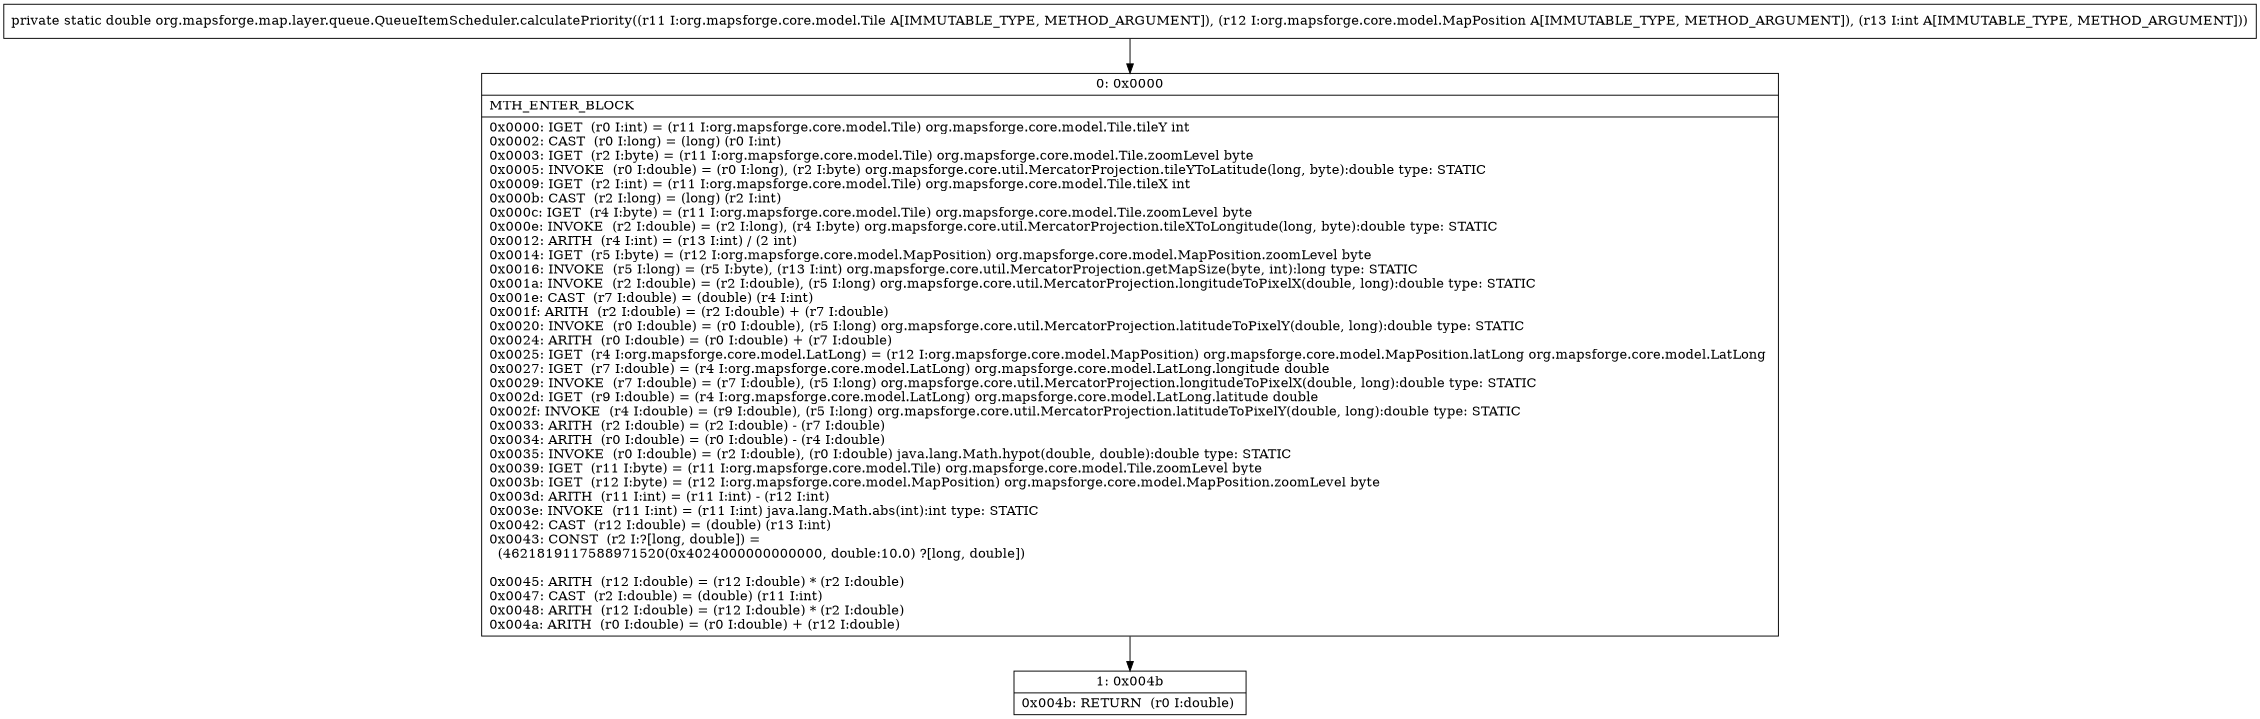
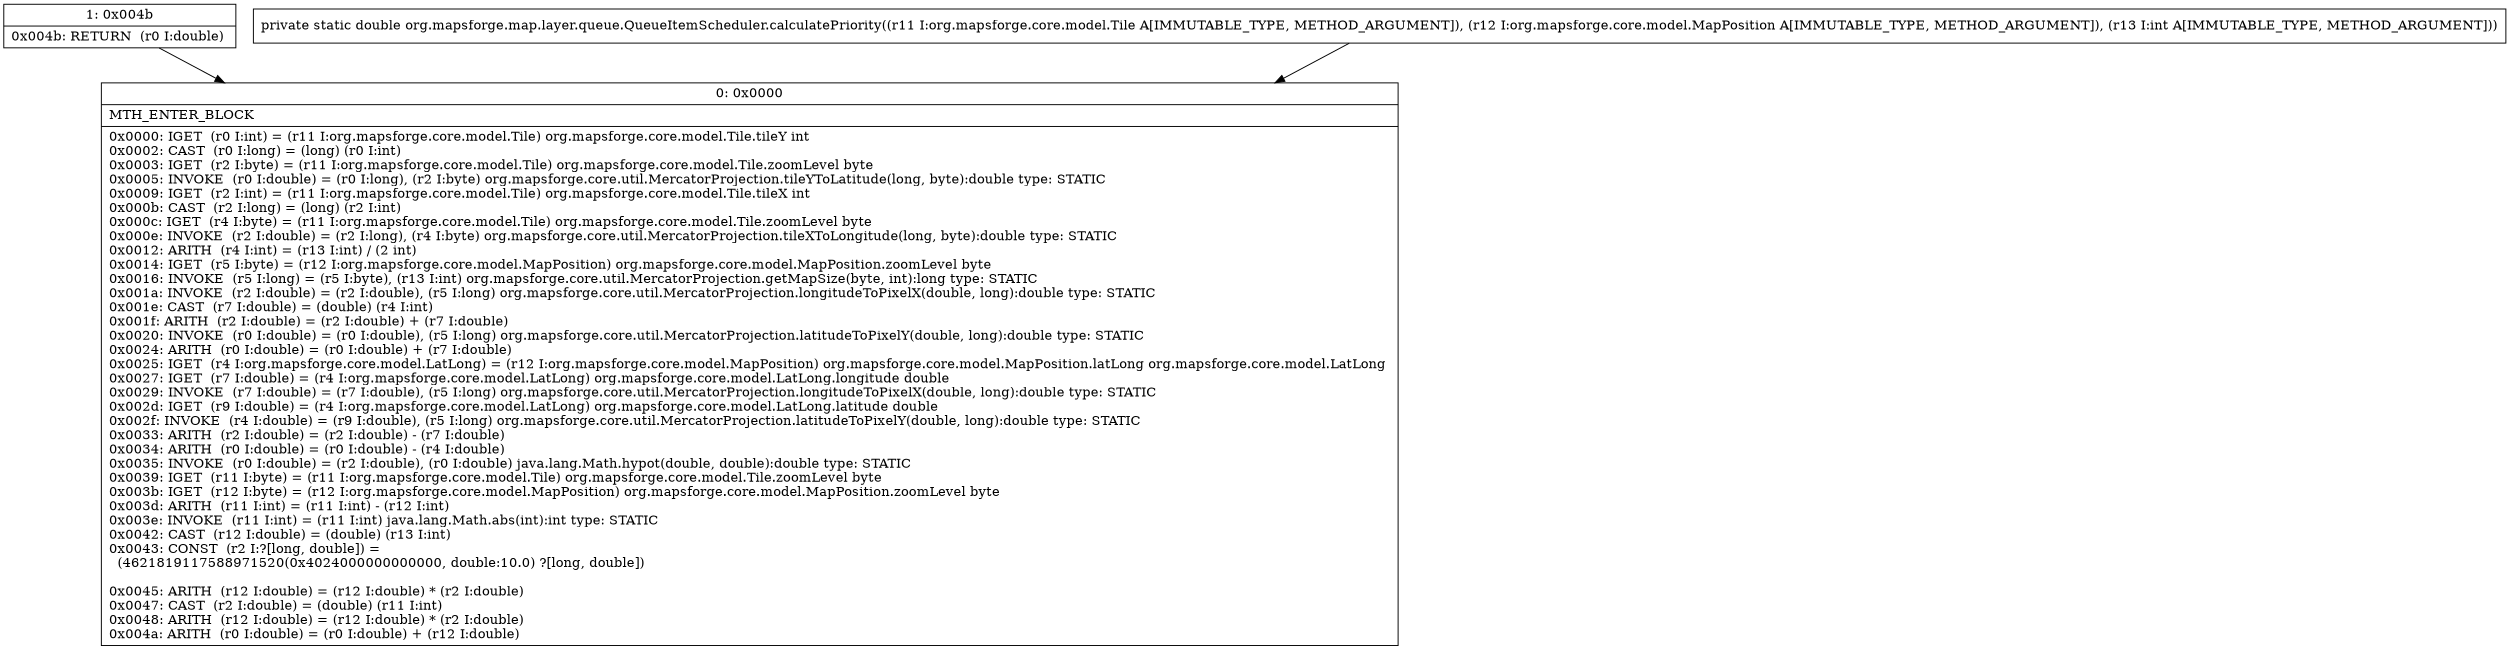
edge "0: 0x0000" -> "1: 0x004b": reversed
